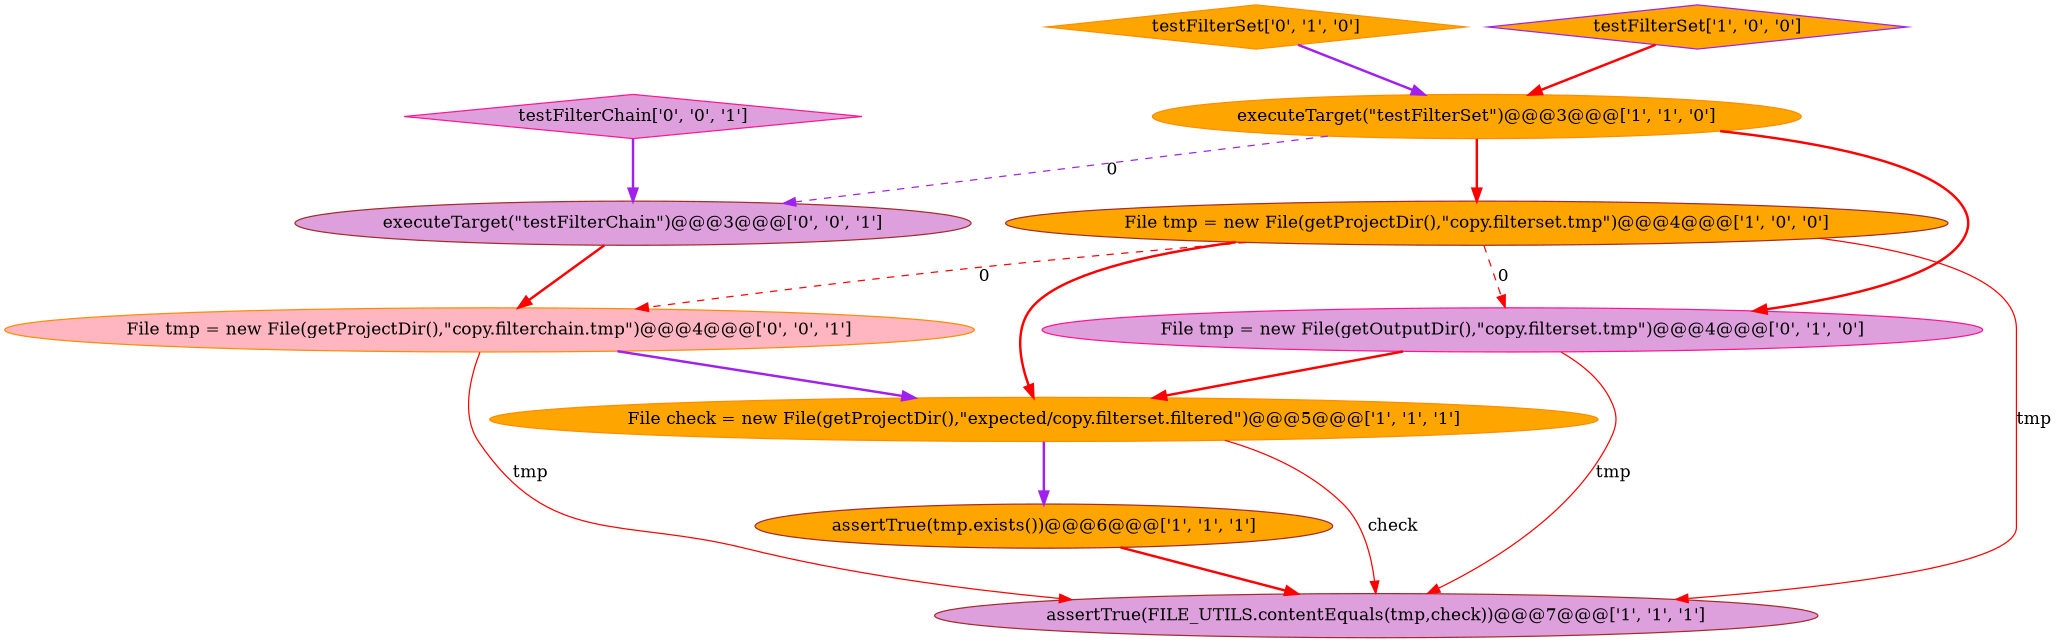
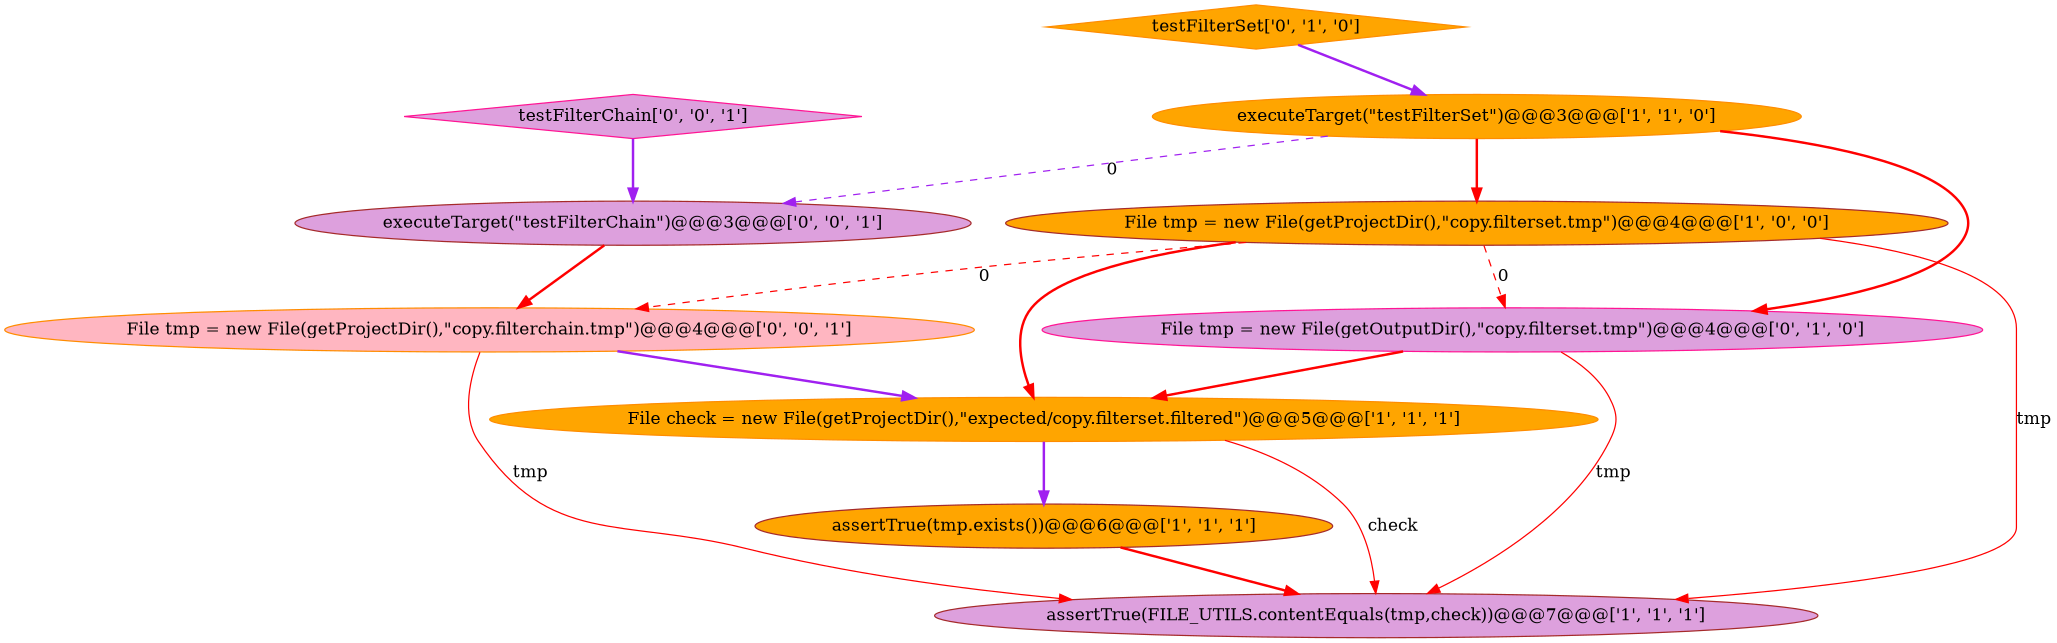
node "testFilterSet['1', '0', '0']": removed
